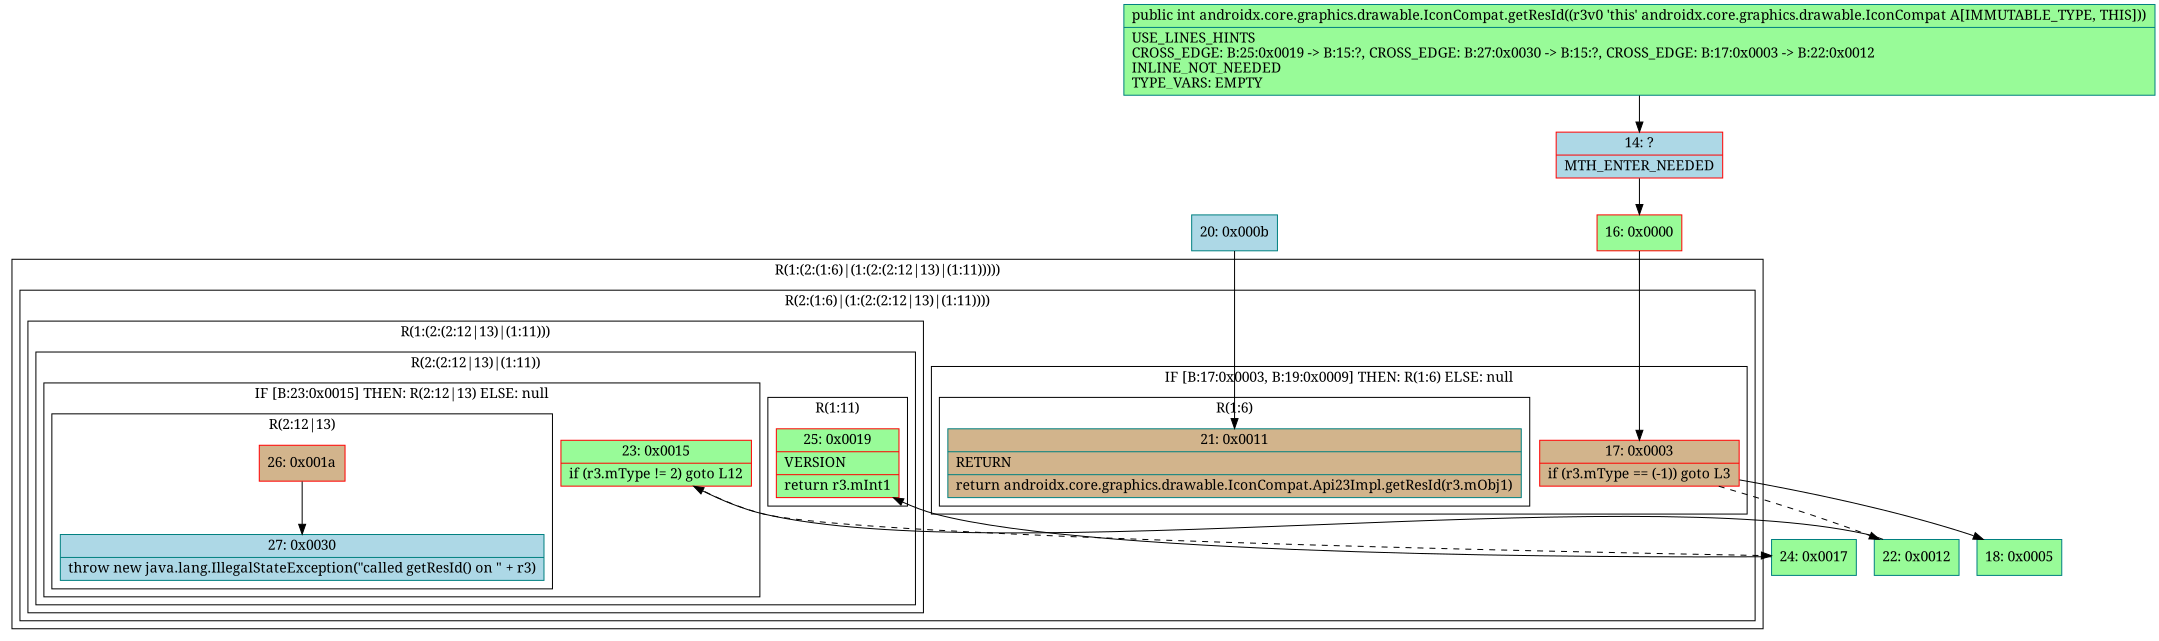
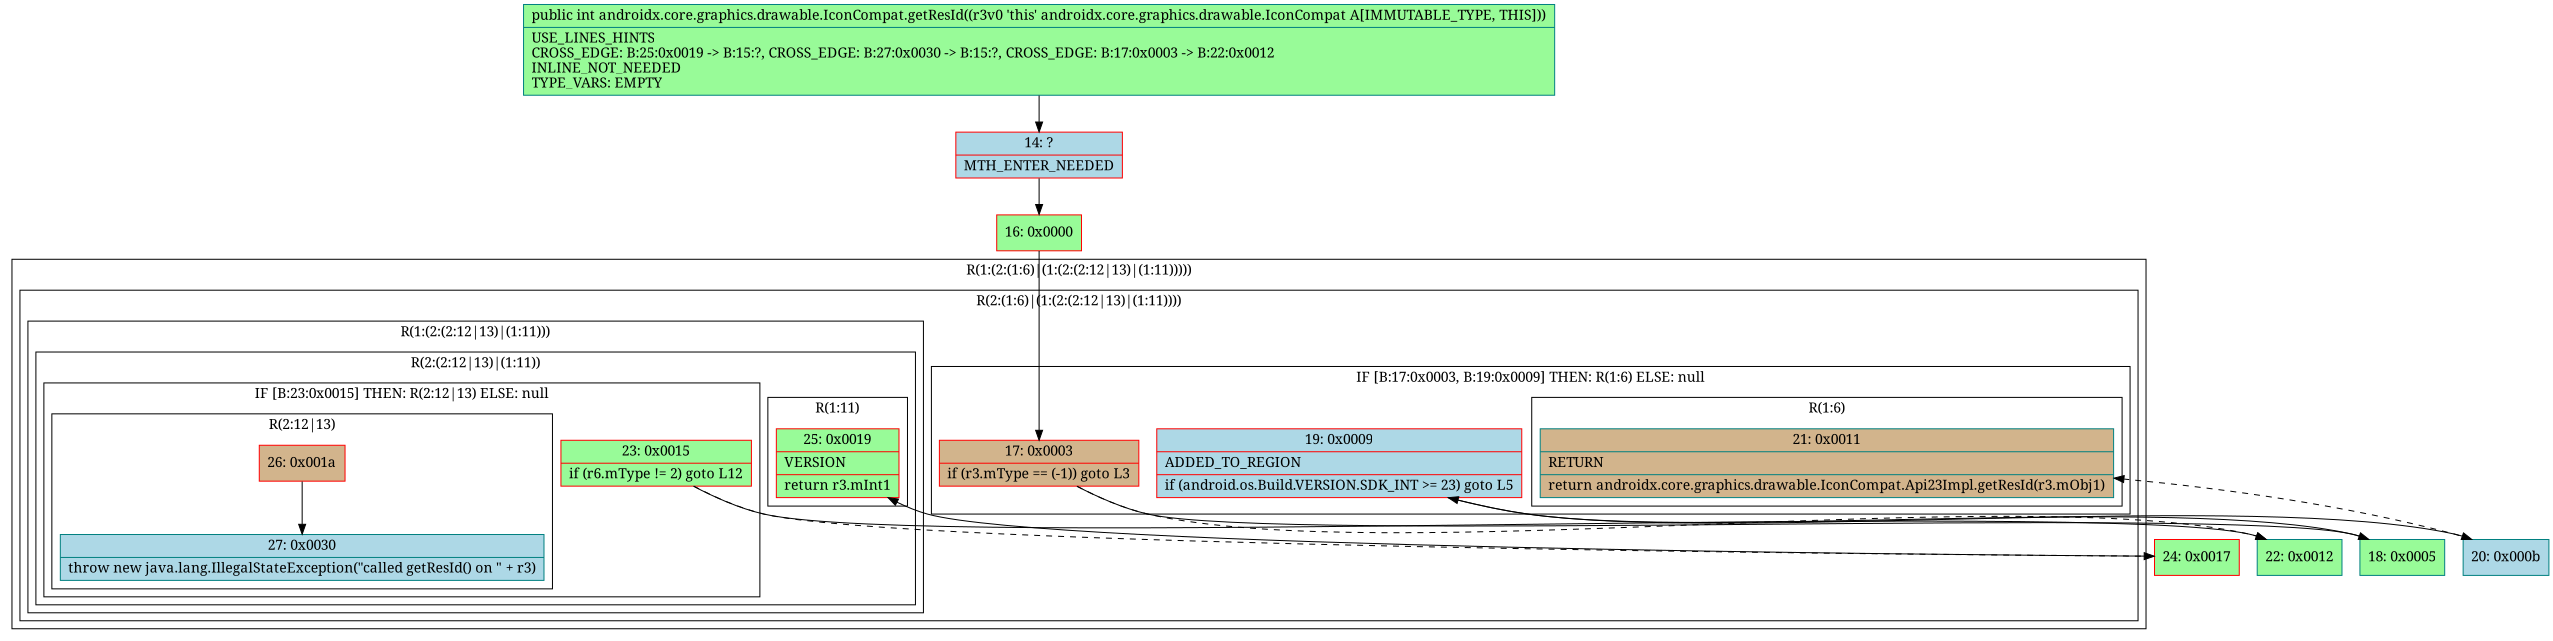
edge "20: 0x000b" -> "21: 0x0011": style solid -> dashed
node "19: 0x0009": added
node "23: 0x0015": text "if (r3.mType != 2) goto L12" -> "if (r6.mType != 2) goto L12"
edge "22: 0x0012" -> "23: 0x0015": reversed
node "24: 0x0017": color teal -> red
